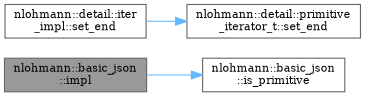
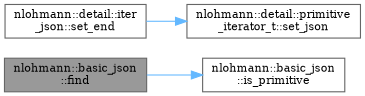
node "nlohmann::detail::iter _impl::set_end": label "nlohmann::detail::iter _impl::set_end" -> "nlohmann::detail::iter _json::set_end"
node "nlohmann::detail::primitive _iterator_t::set_end": label "nlohmann::detail::primitive _iterator_t::set_end" -> "nlohmann::detail::primitive _iterator_t::set_json"
node "nlohmann::basic_json ::impl": label "nlohmann::basic_json ::impl" -> "nlohmann::basic_json ::find"
